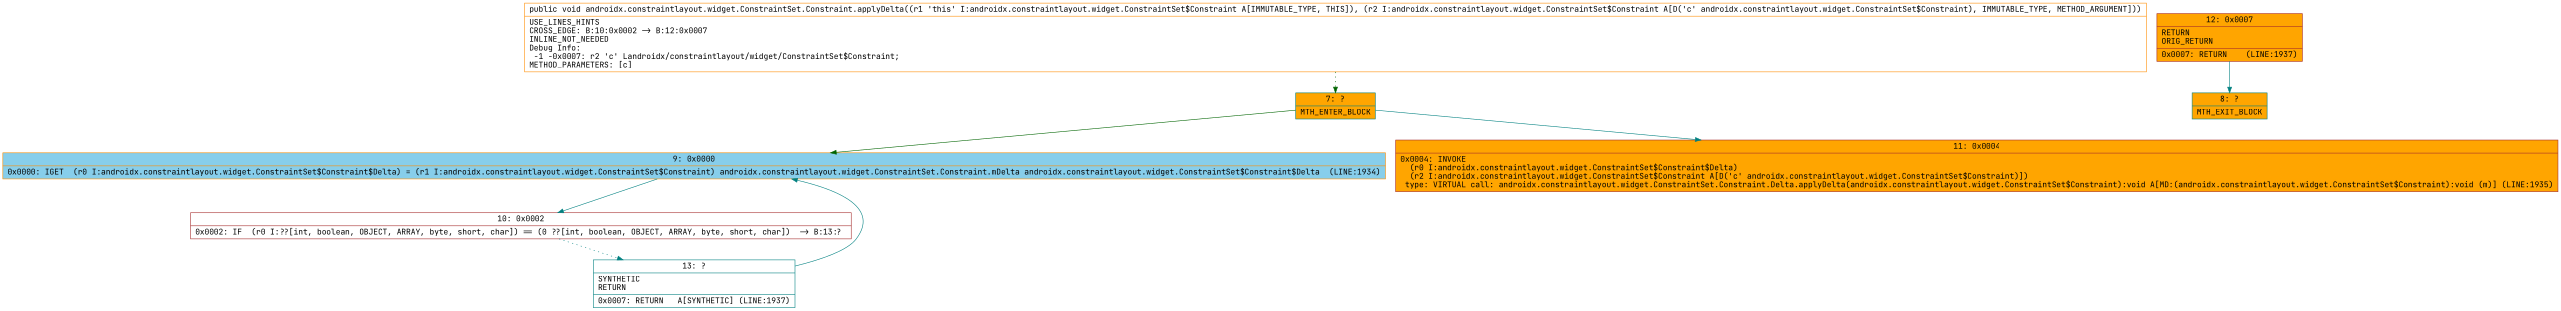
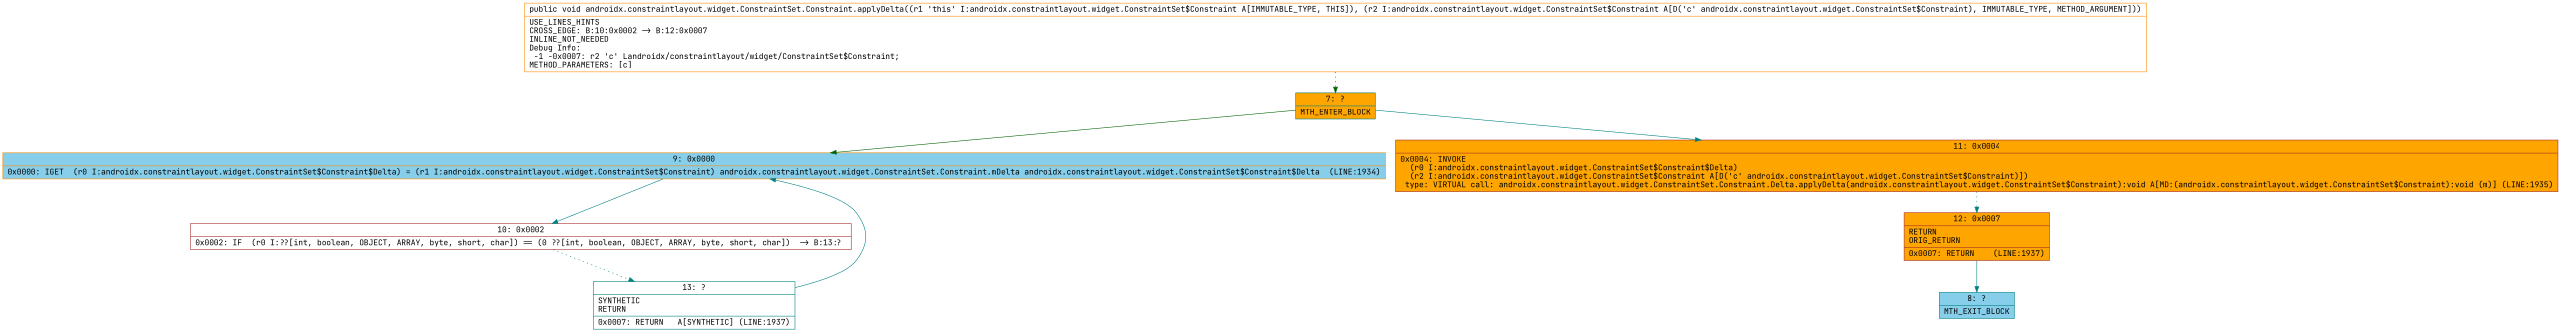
node "8: ?": fillcolor orange -> skyblue
edge "11: 0x0004" -> "12: 0x0007": added
